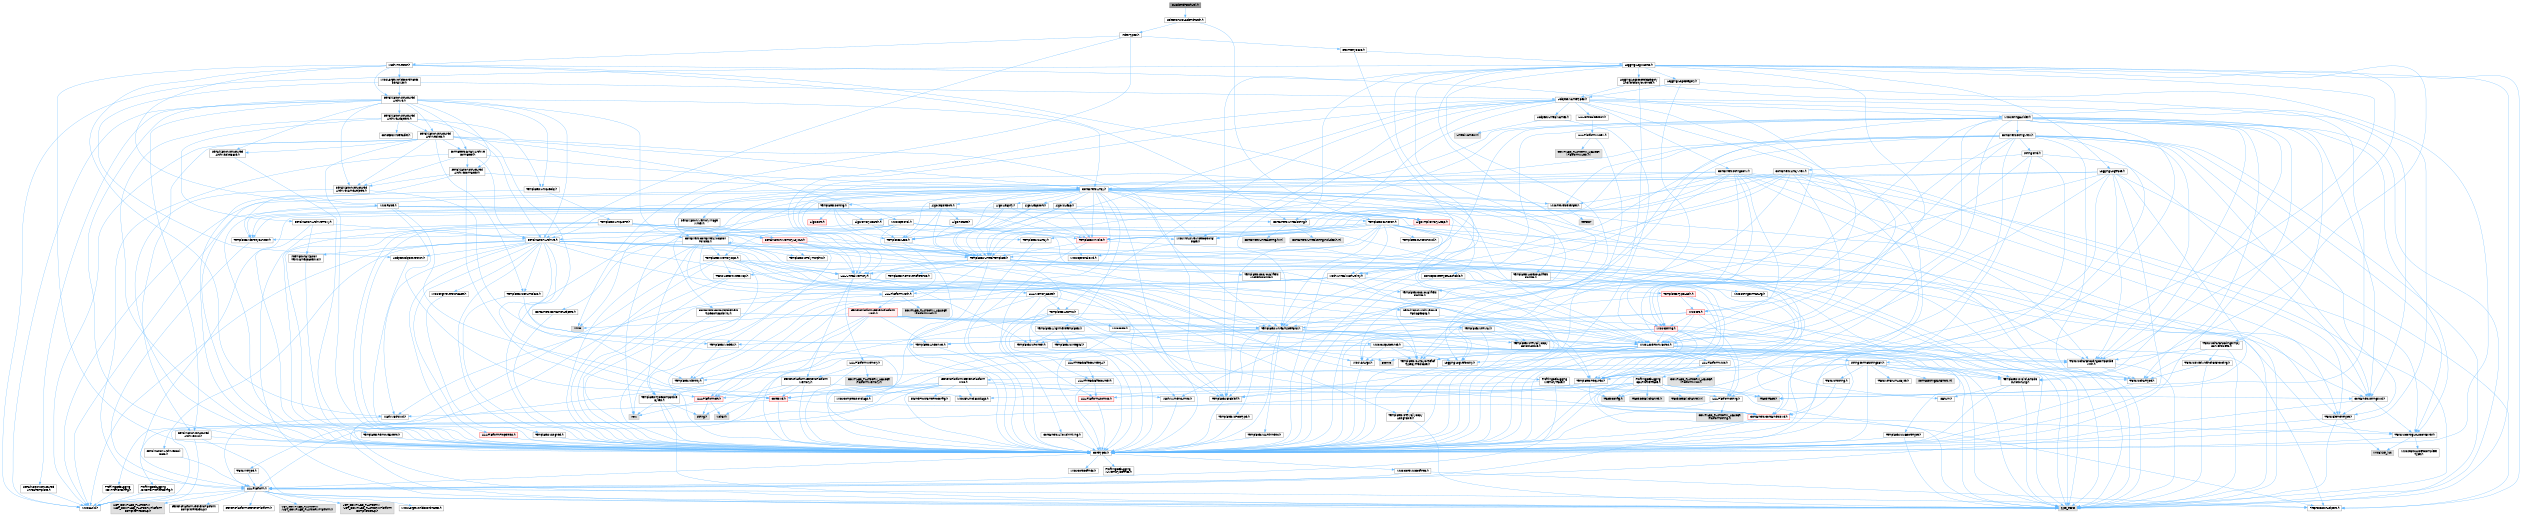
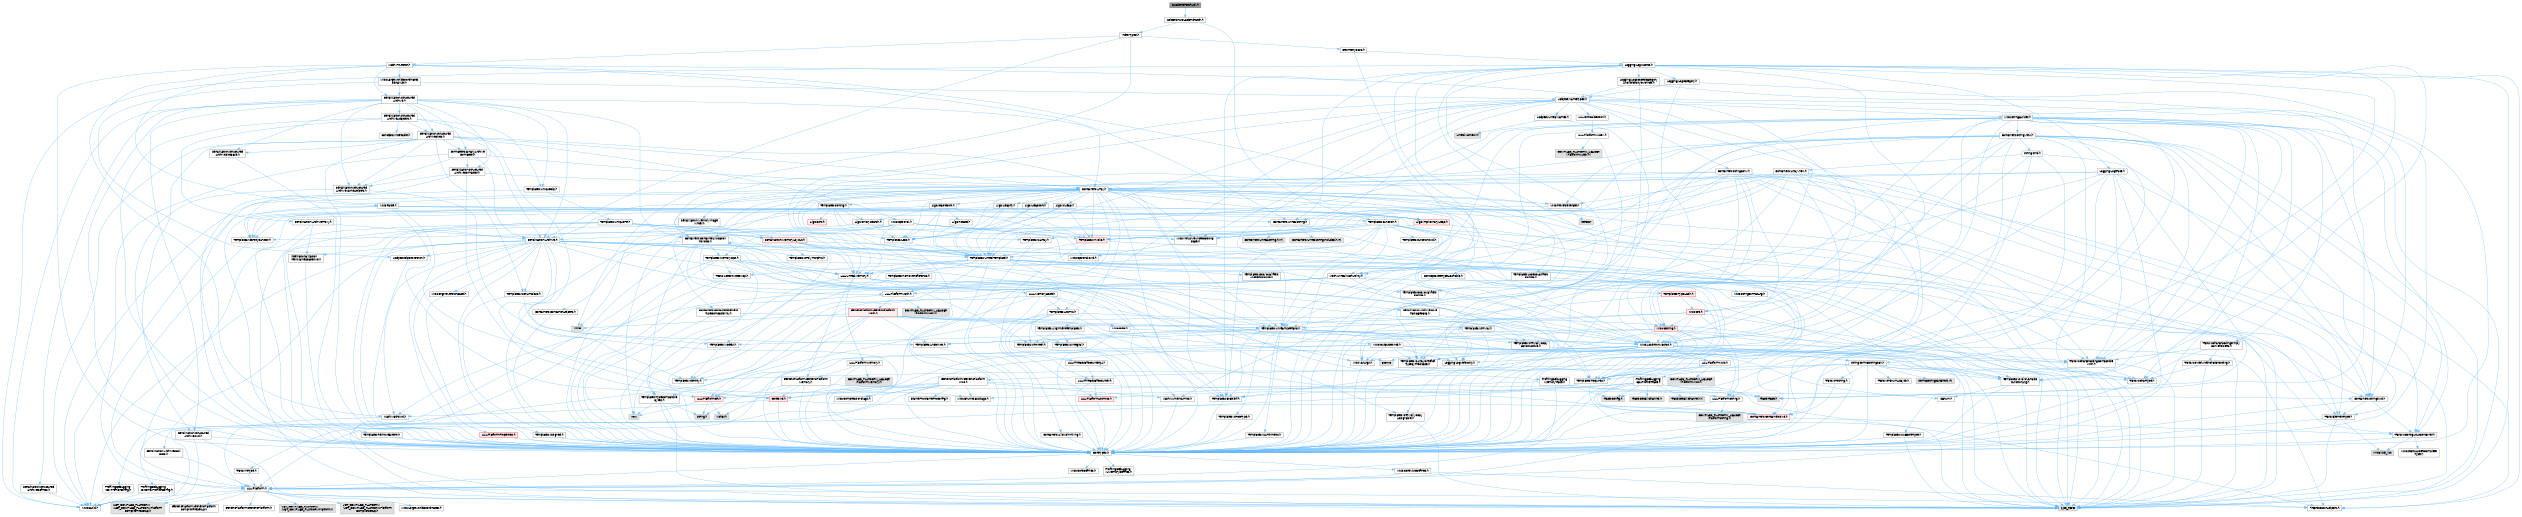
edge "Algo/IsHeap.h" -> "Templates/IdentityFunctor.h": added
edge "Templates/Atomic.h" -> "Misc/Exec.h": now "HAL/MemoryBase.h" -> "Misc/Exec.h"
node "Serialization/Structured UnrealTemplate.h": label "Serialization/Structured UnrealTemplate.h" -> "Serialization/Structured ArchiveDefines.h"
